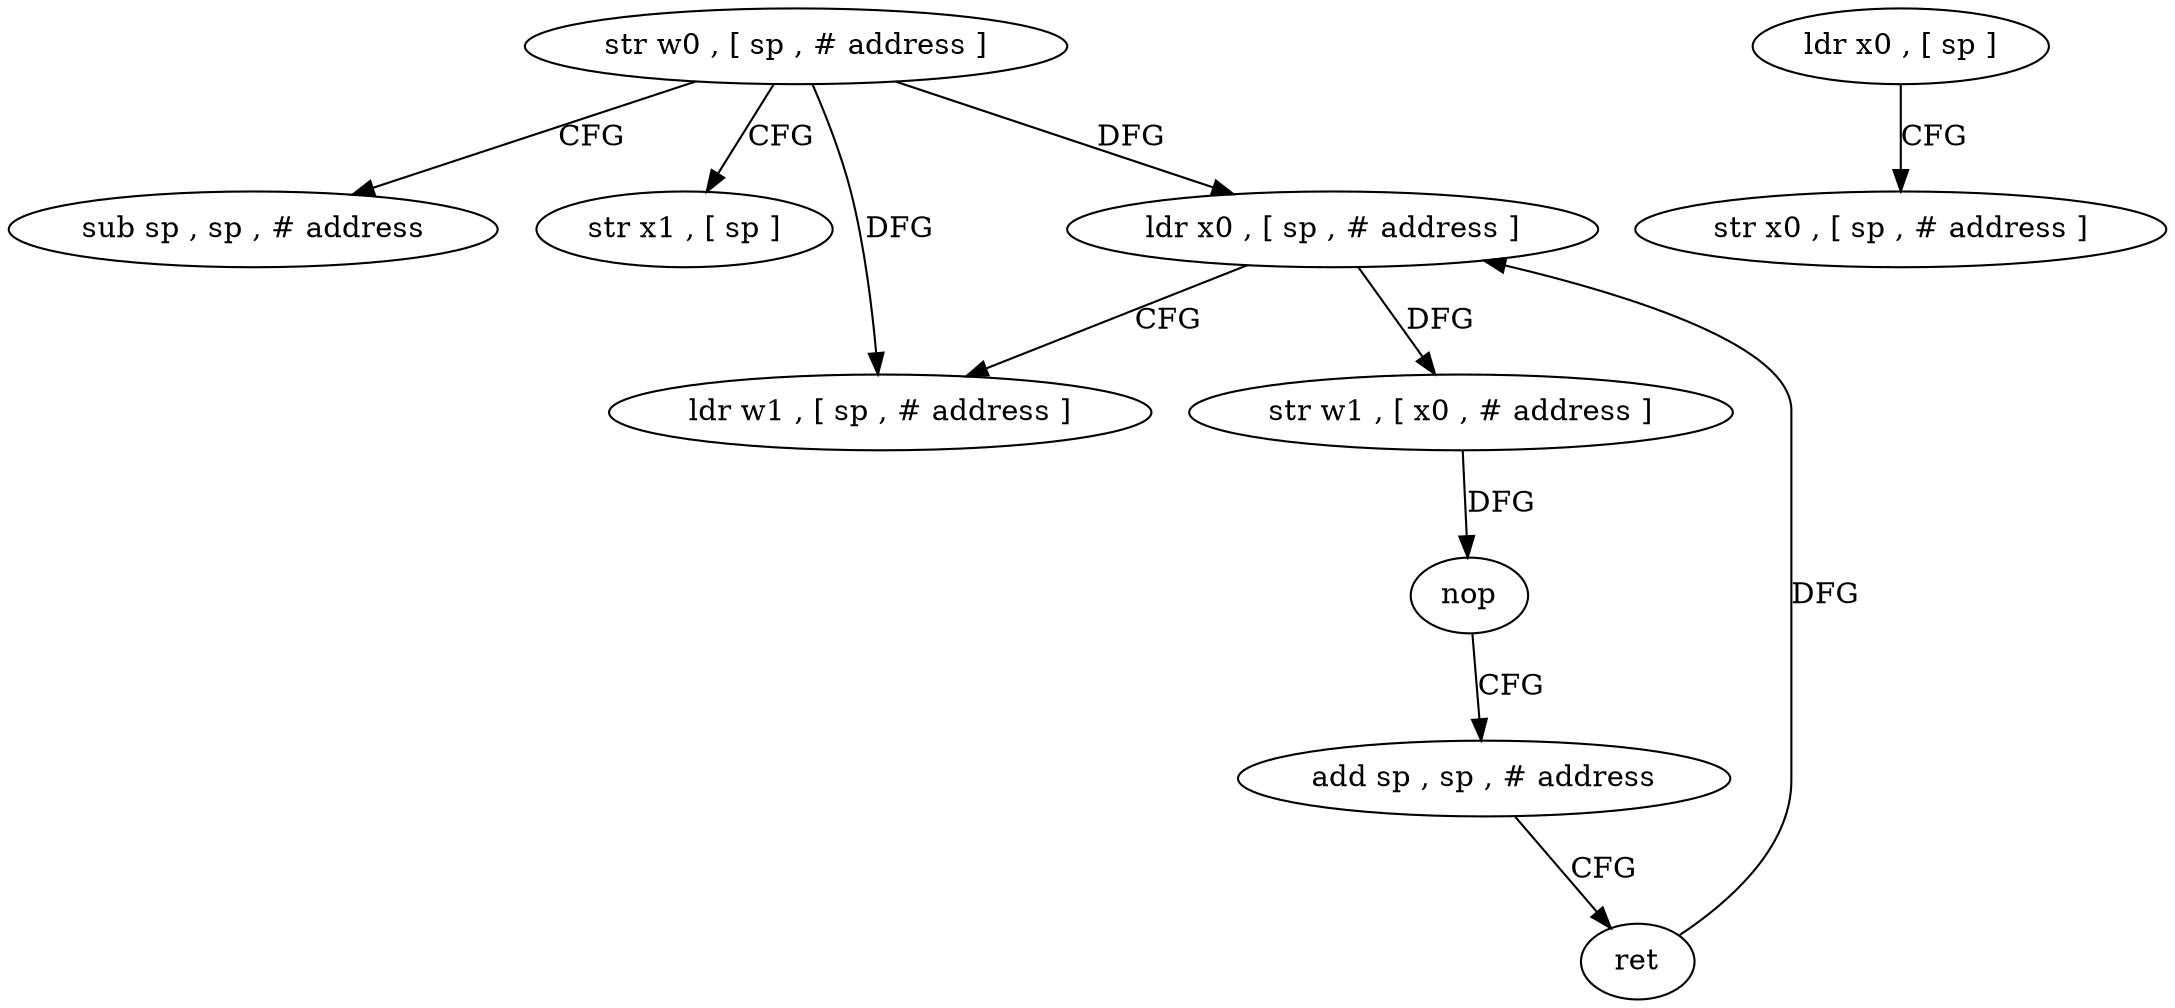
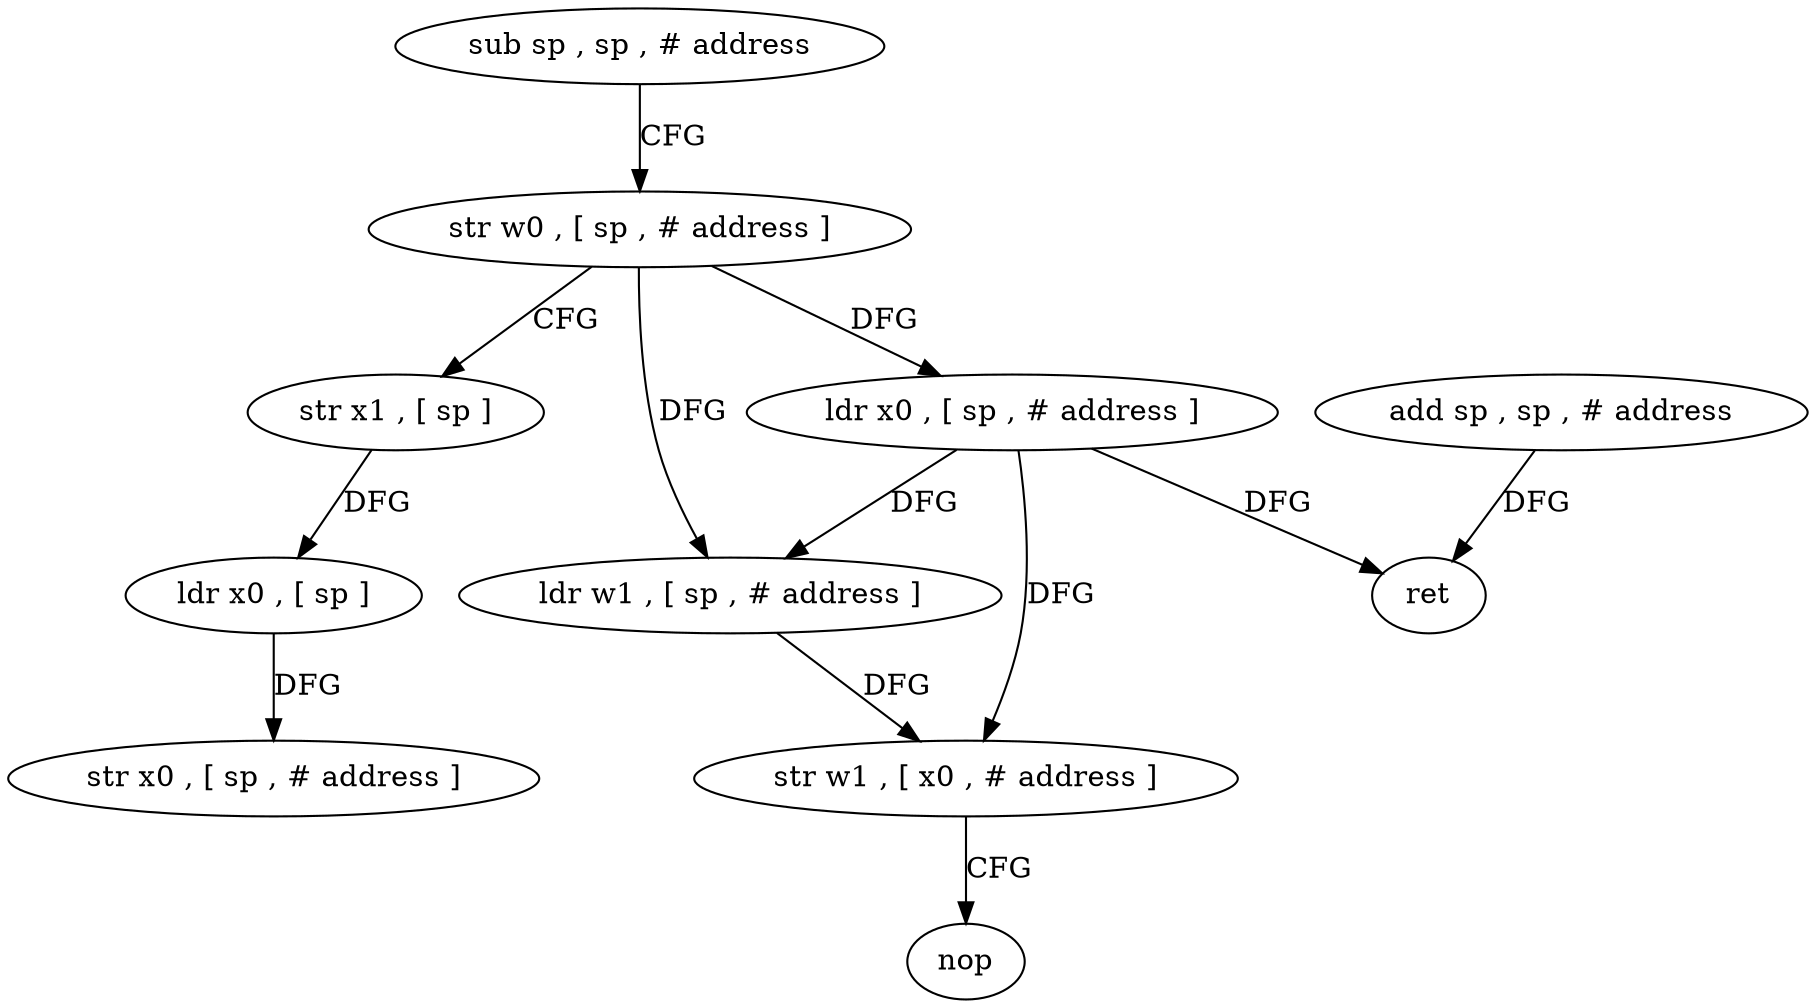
edge "str w0 , [ sp , # address ]" -> "sub sp , sp , # address": reversed
edge "ldr x0 , [ sp ]" -> "str x0 , [ sp , # address ]": label "CFG" -> "DFG"
edge "ldr x0 , [ sp , # address ]" -> "ldr w1 , [ sp , # address ]": label "CFG" -> "DFG"
edge "str x1 , [ sp ]" -> "ldr x0 , [ sp ]": added, label "DFG"
edge "str w1 , [ x0 , # address ]" -> "nop": label "DFG" -> "CFG"
edge "ret" -> "ldr x0 , [ sp , # address ]": reversed
edge "nop" -> "add sp , sp , # address": removed, label "CFG"
edge "ldr w1 , [ sp , # address ]" -> "str w1 , [ x0 , # address ]": added, label "DFG"
edge "add sp , sp , # address" -> "ret": label "CFG" -> "DFG"
